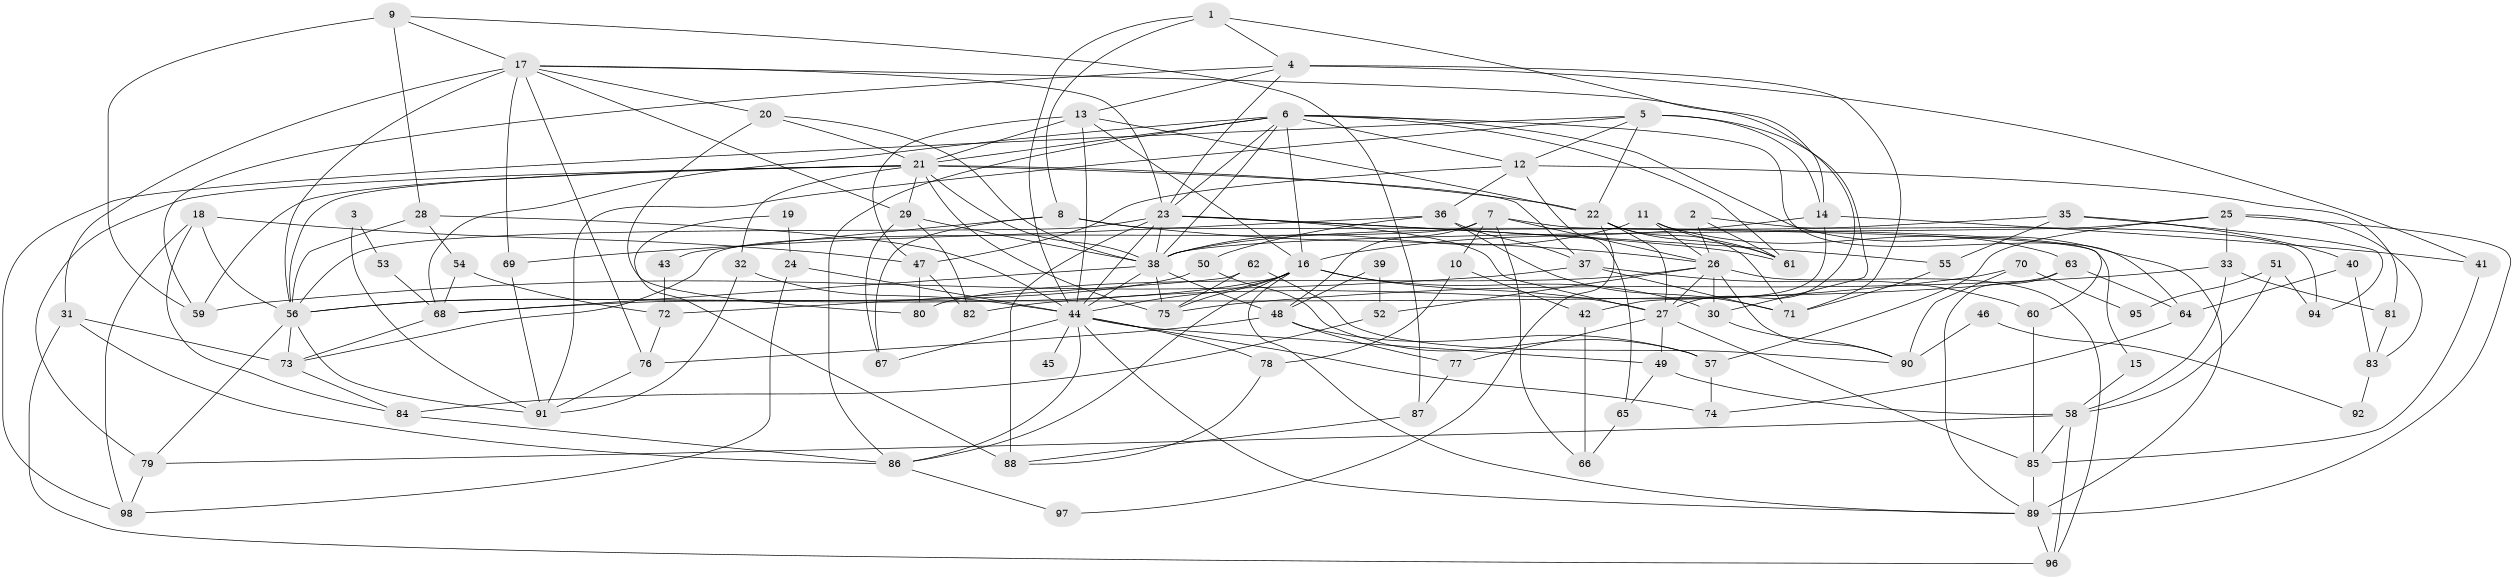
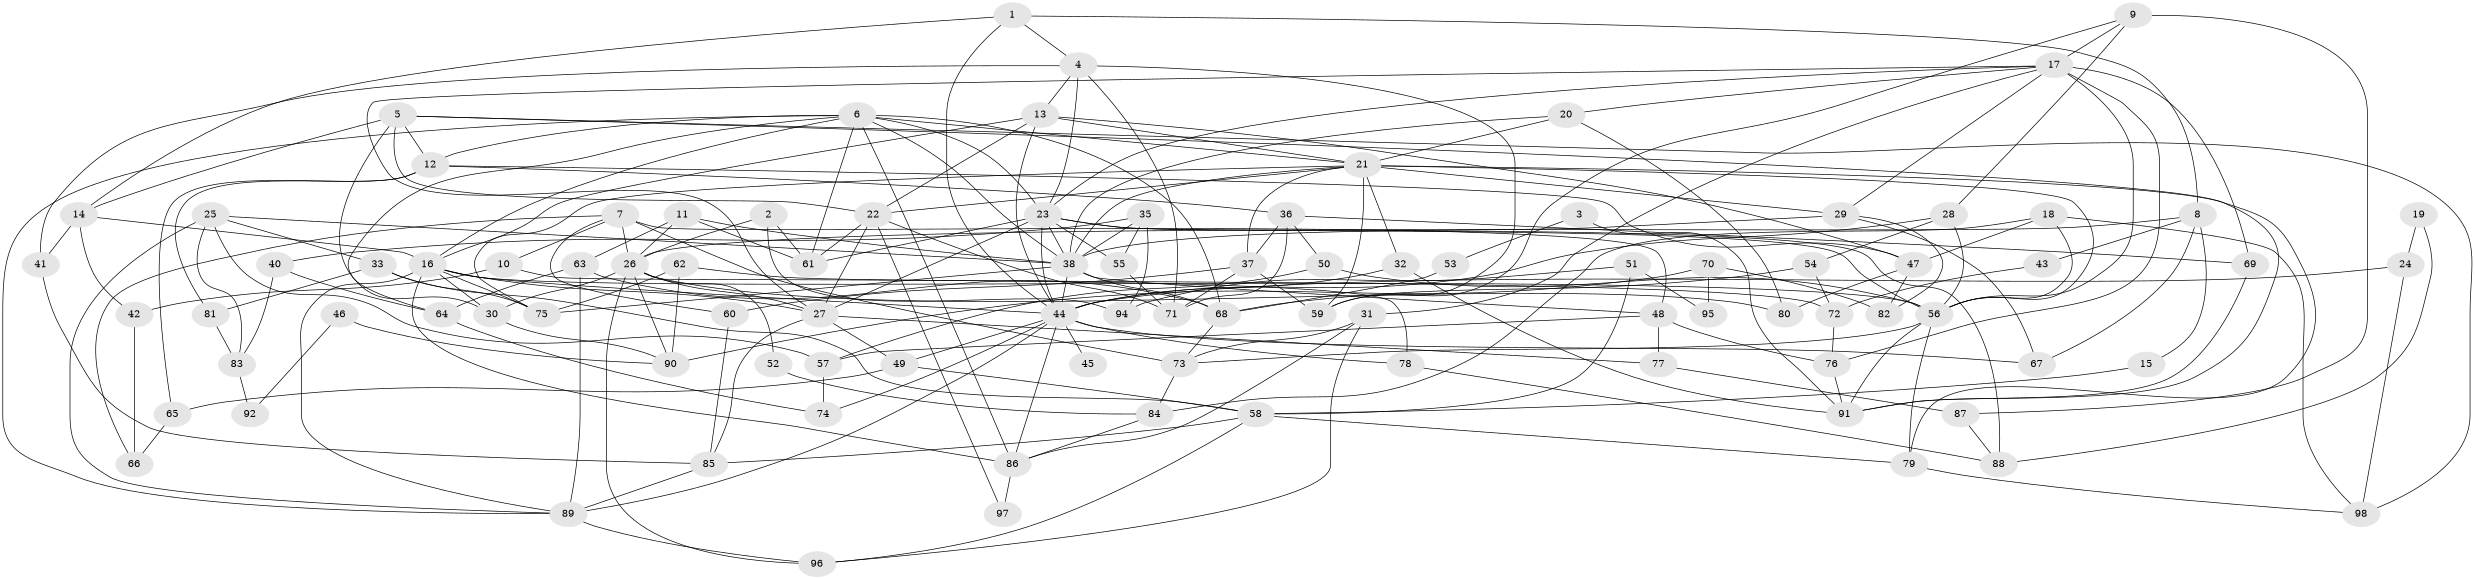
node "39": removed
